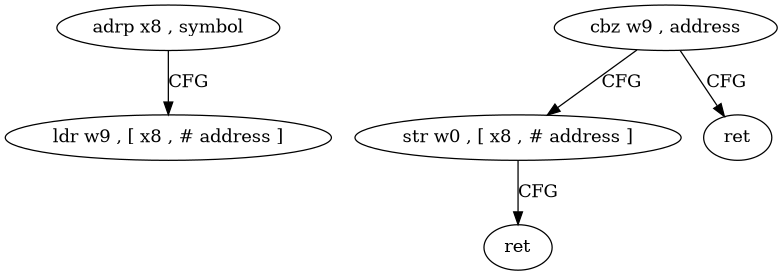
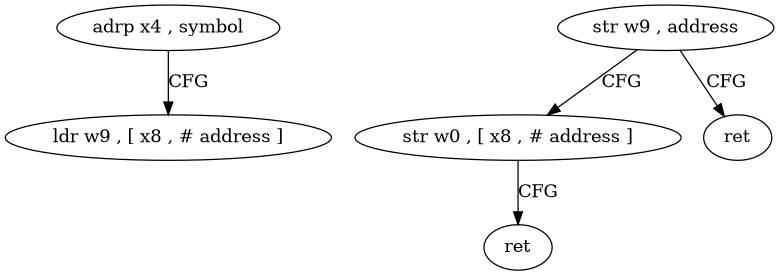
node "adrp x8 , symbol": label "adrp x8 , symbol" -> "adrp x4 , symbol"
node "cbz w9 , address": label "cbz w9 , address" -> "str w9 , address"
